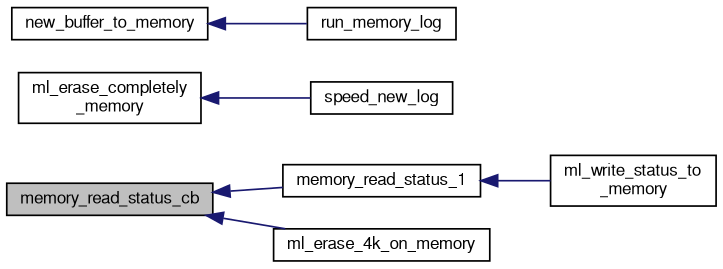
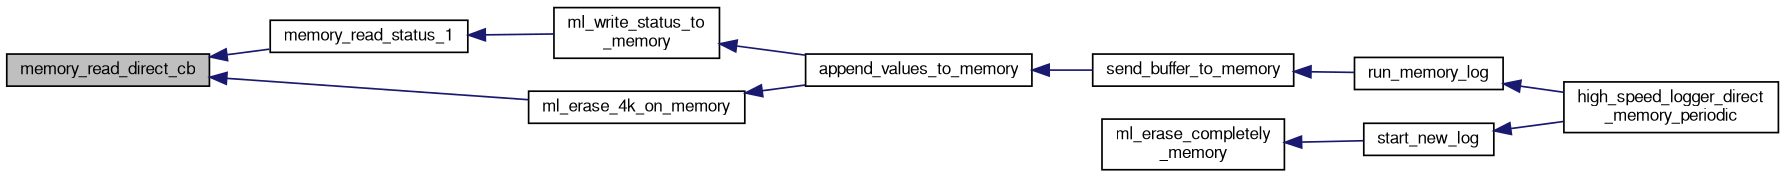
node "new_buffer_to_memory": label "new_buffer_to_memory" -> "send_buffer_to_memory"
node "append_values_to_memory": added
node "speed_new_log": label "speed_new_log" -> "start_new_log"
node "high_speed_logger_direct _memory_periodic": added
node "memory_read_status_cb": label "memory_read_status_cb" -> "memory_read_direct_cb"
